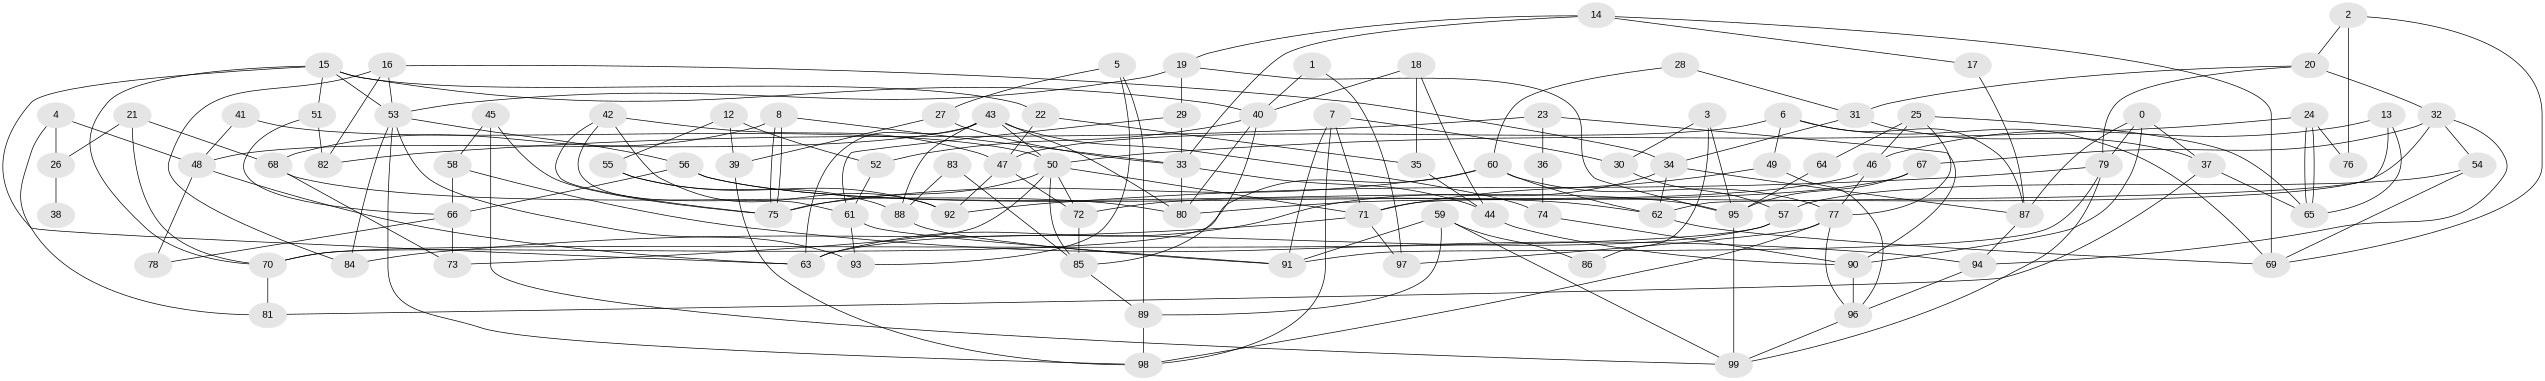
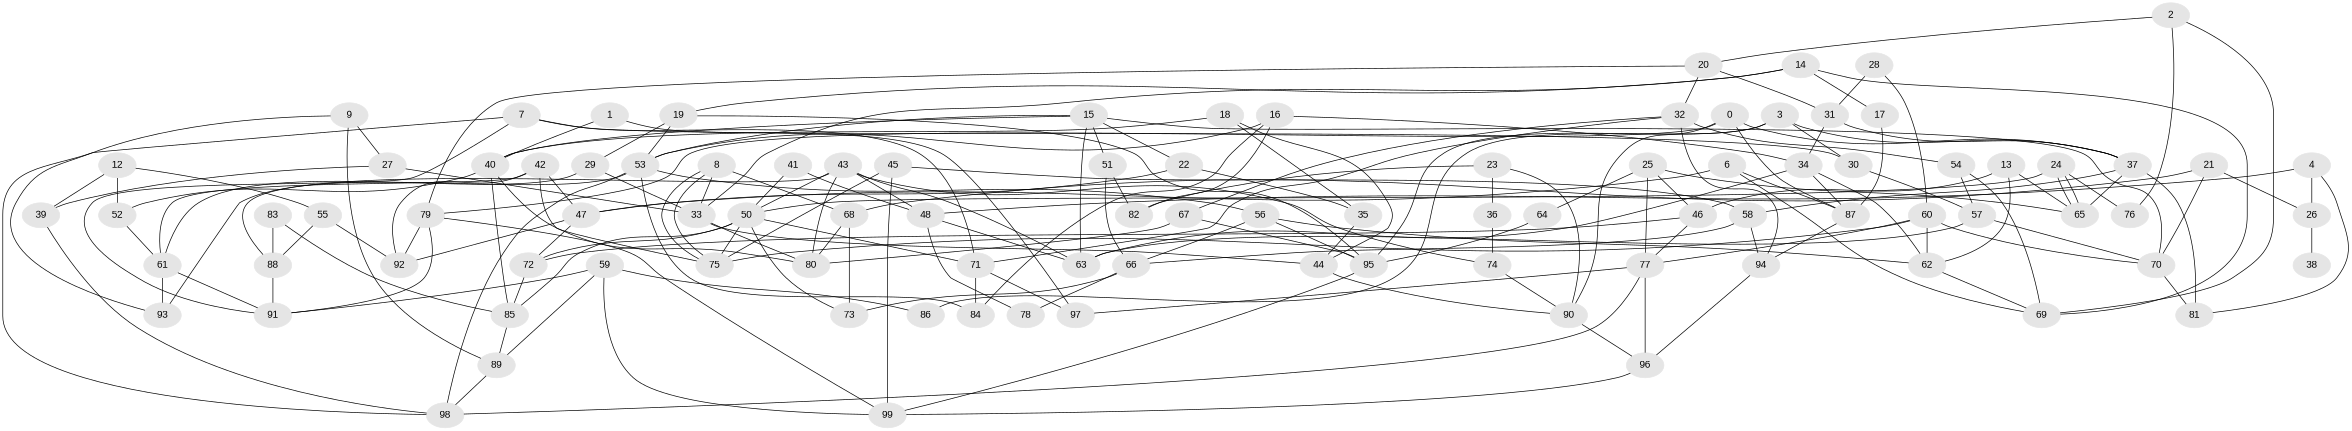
node "5": label "5" -> "9"
edge "3" -- "37": added
node "49": removed
edge "37" -- "58": added
